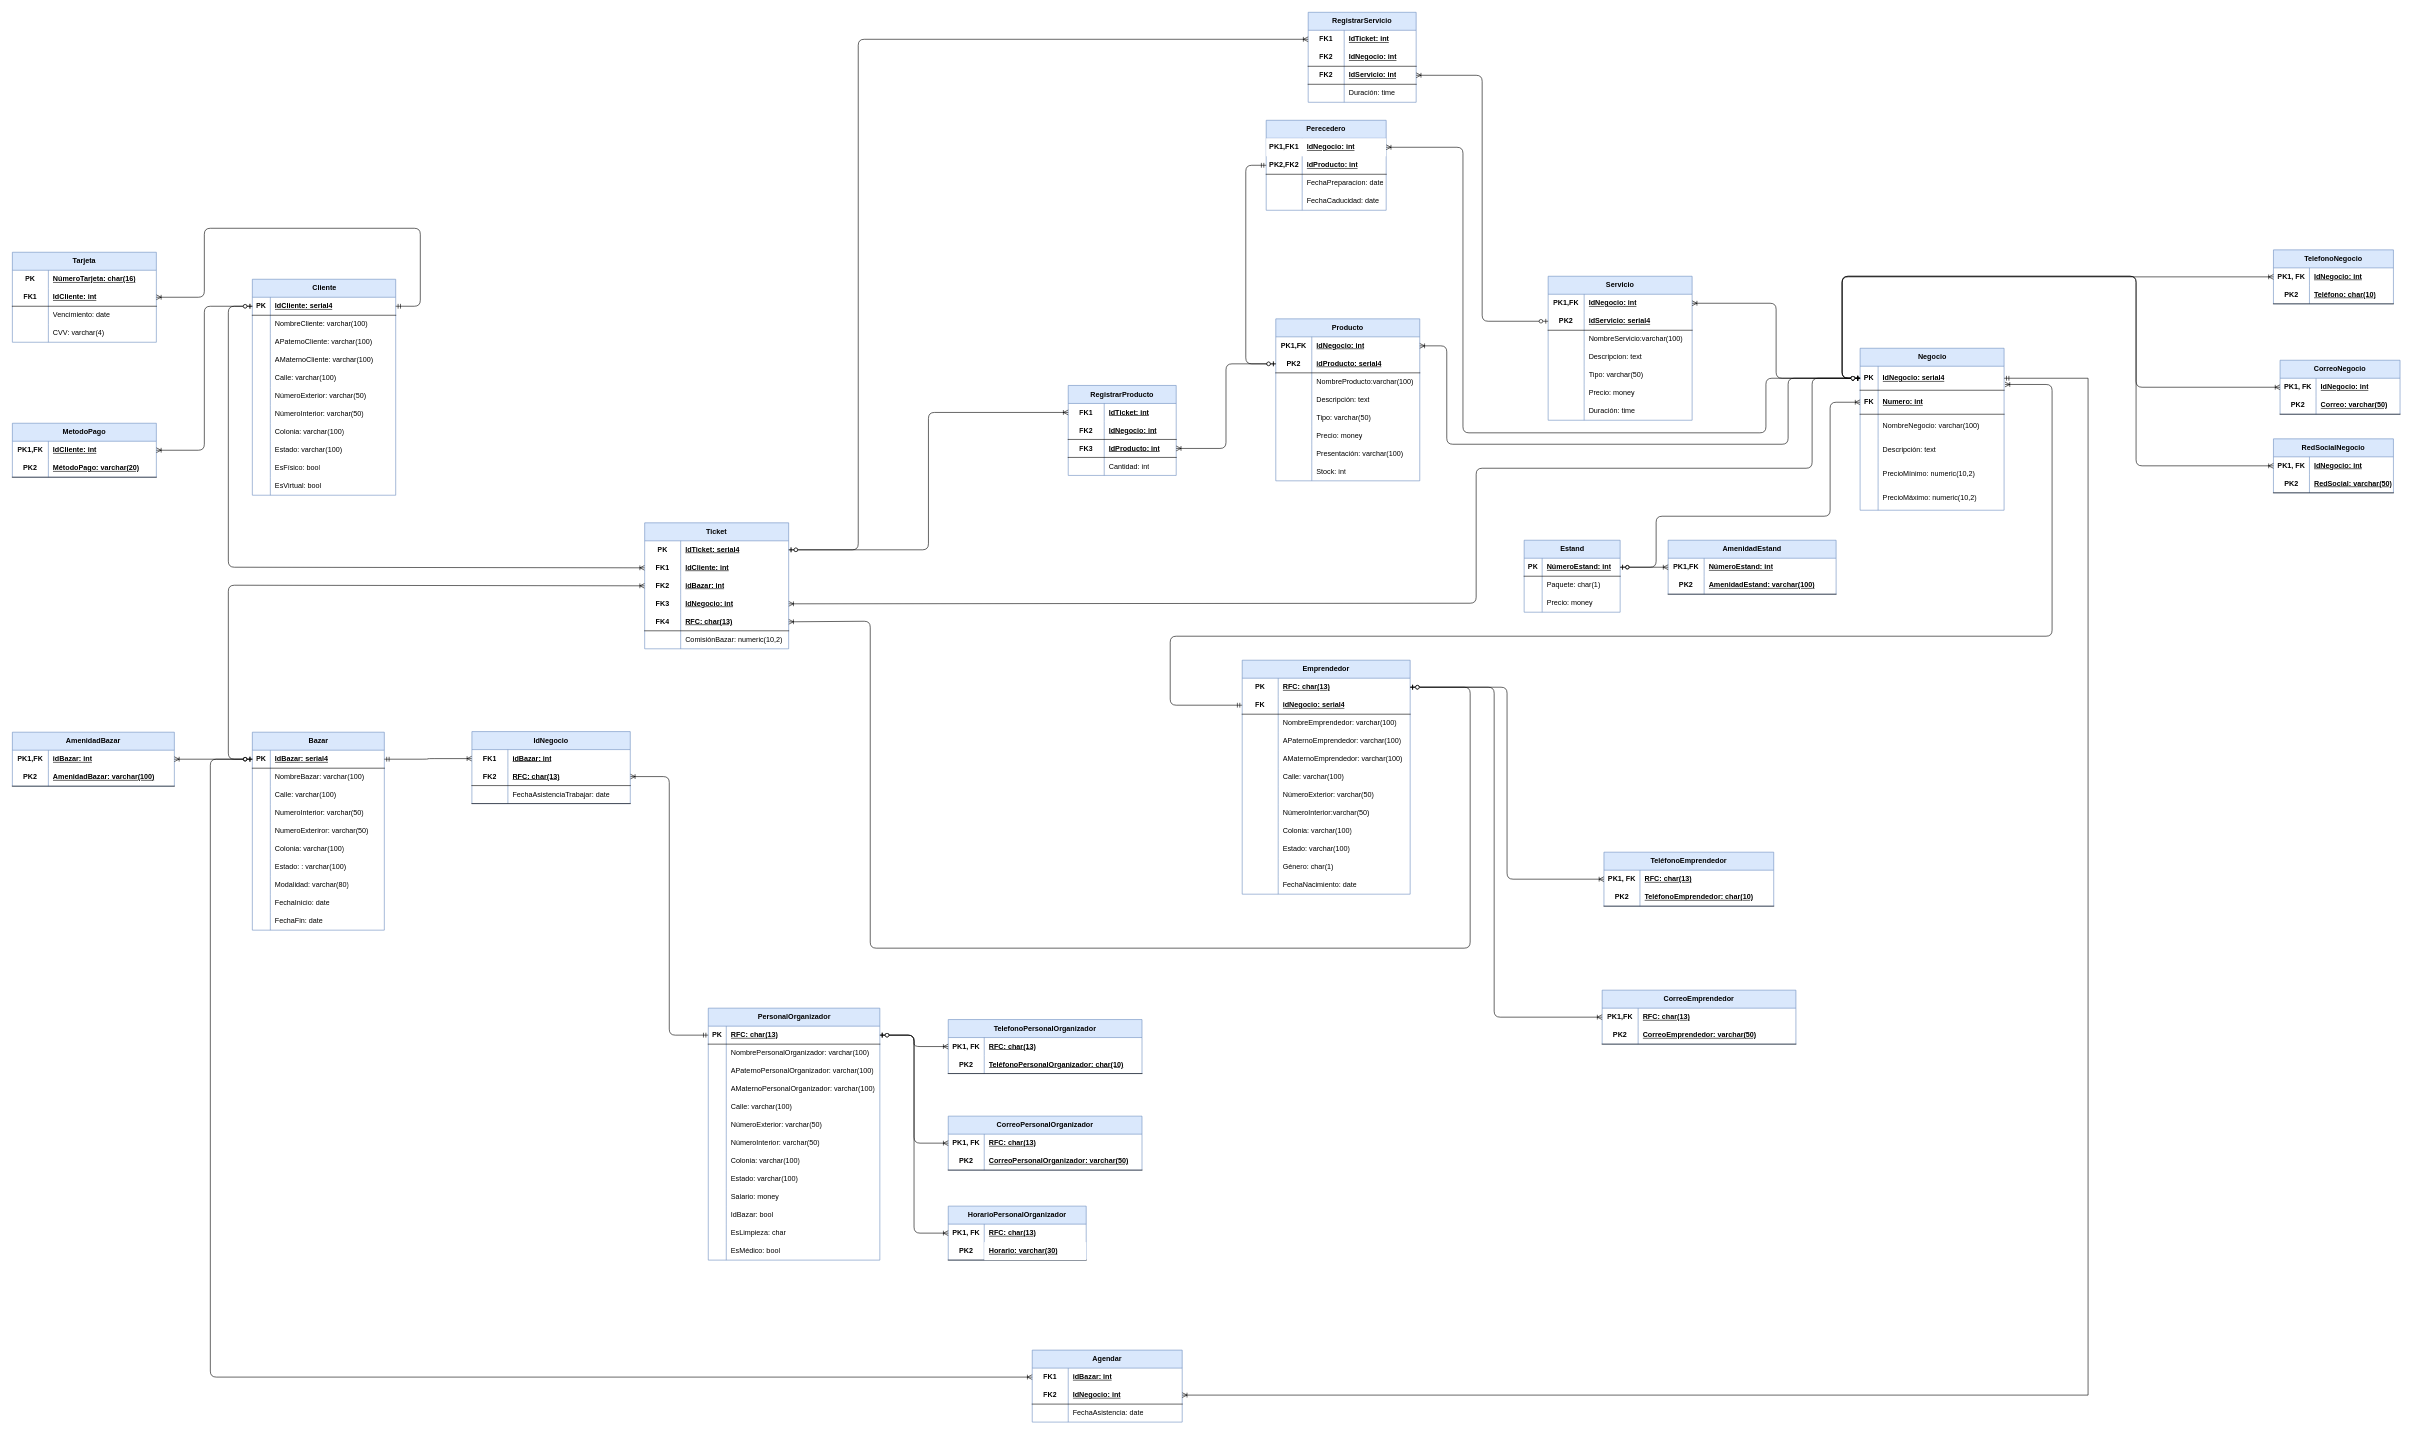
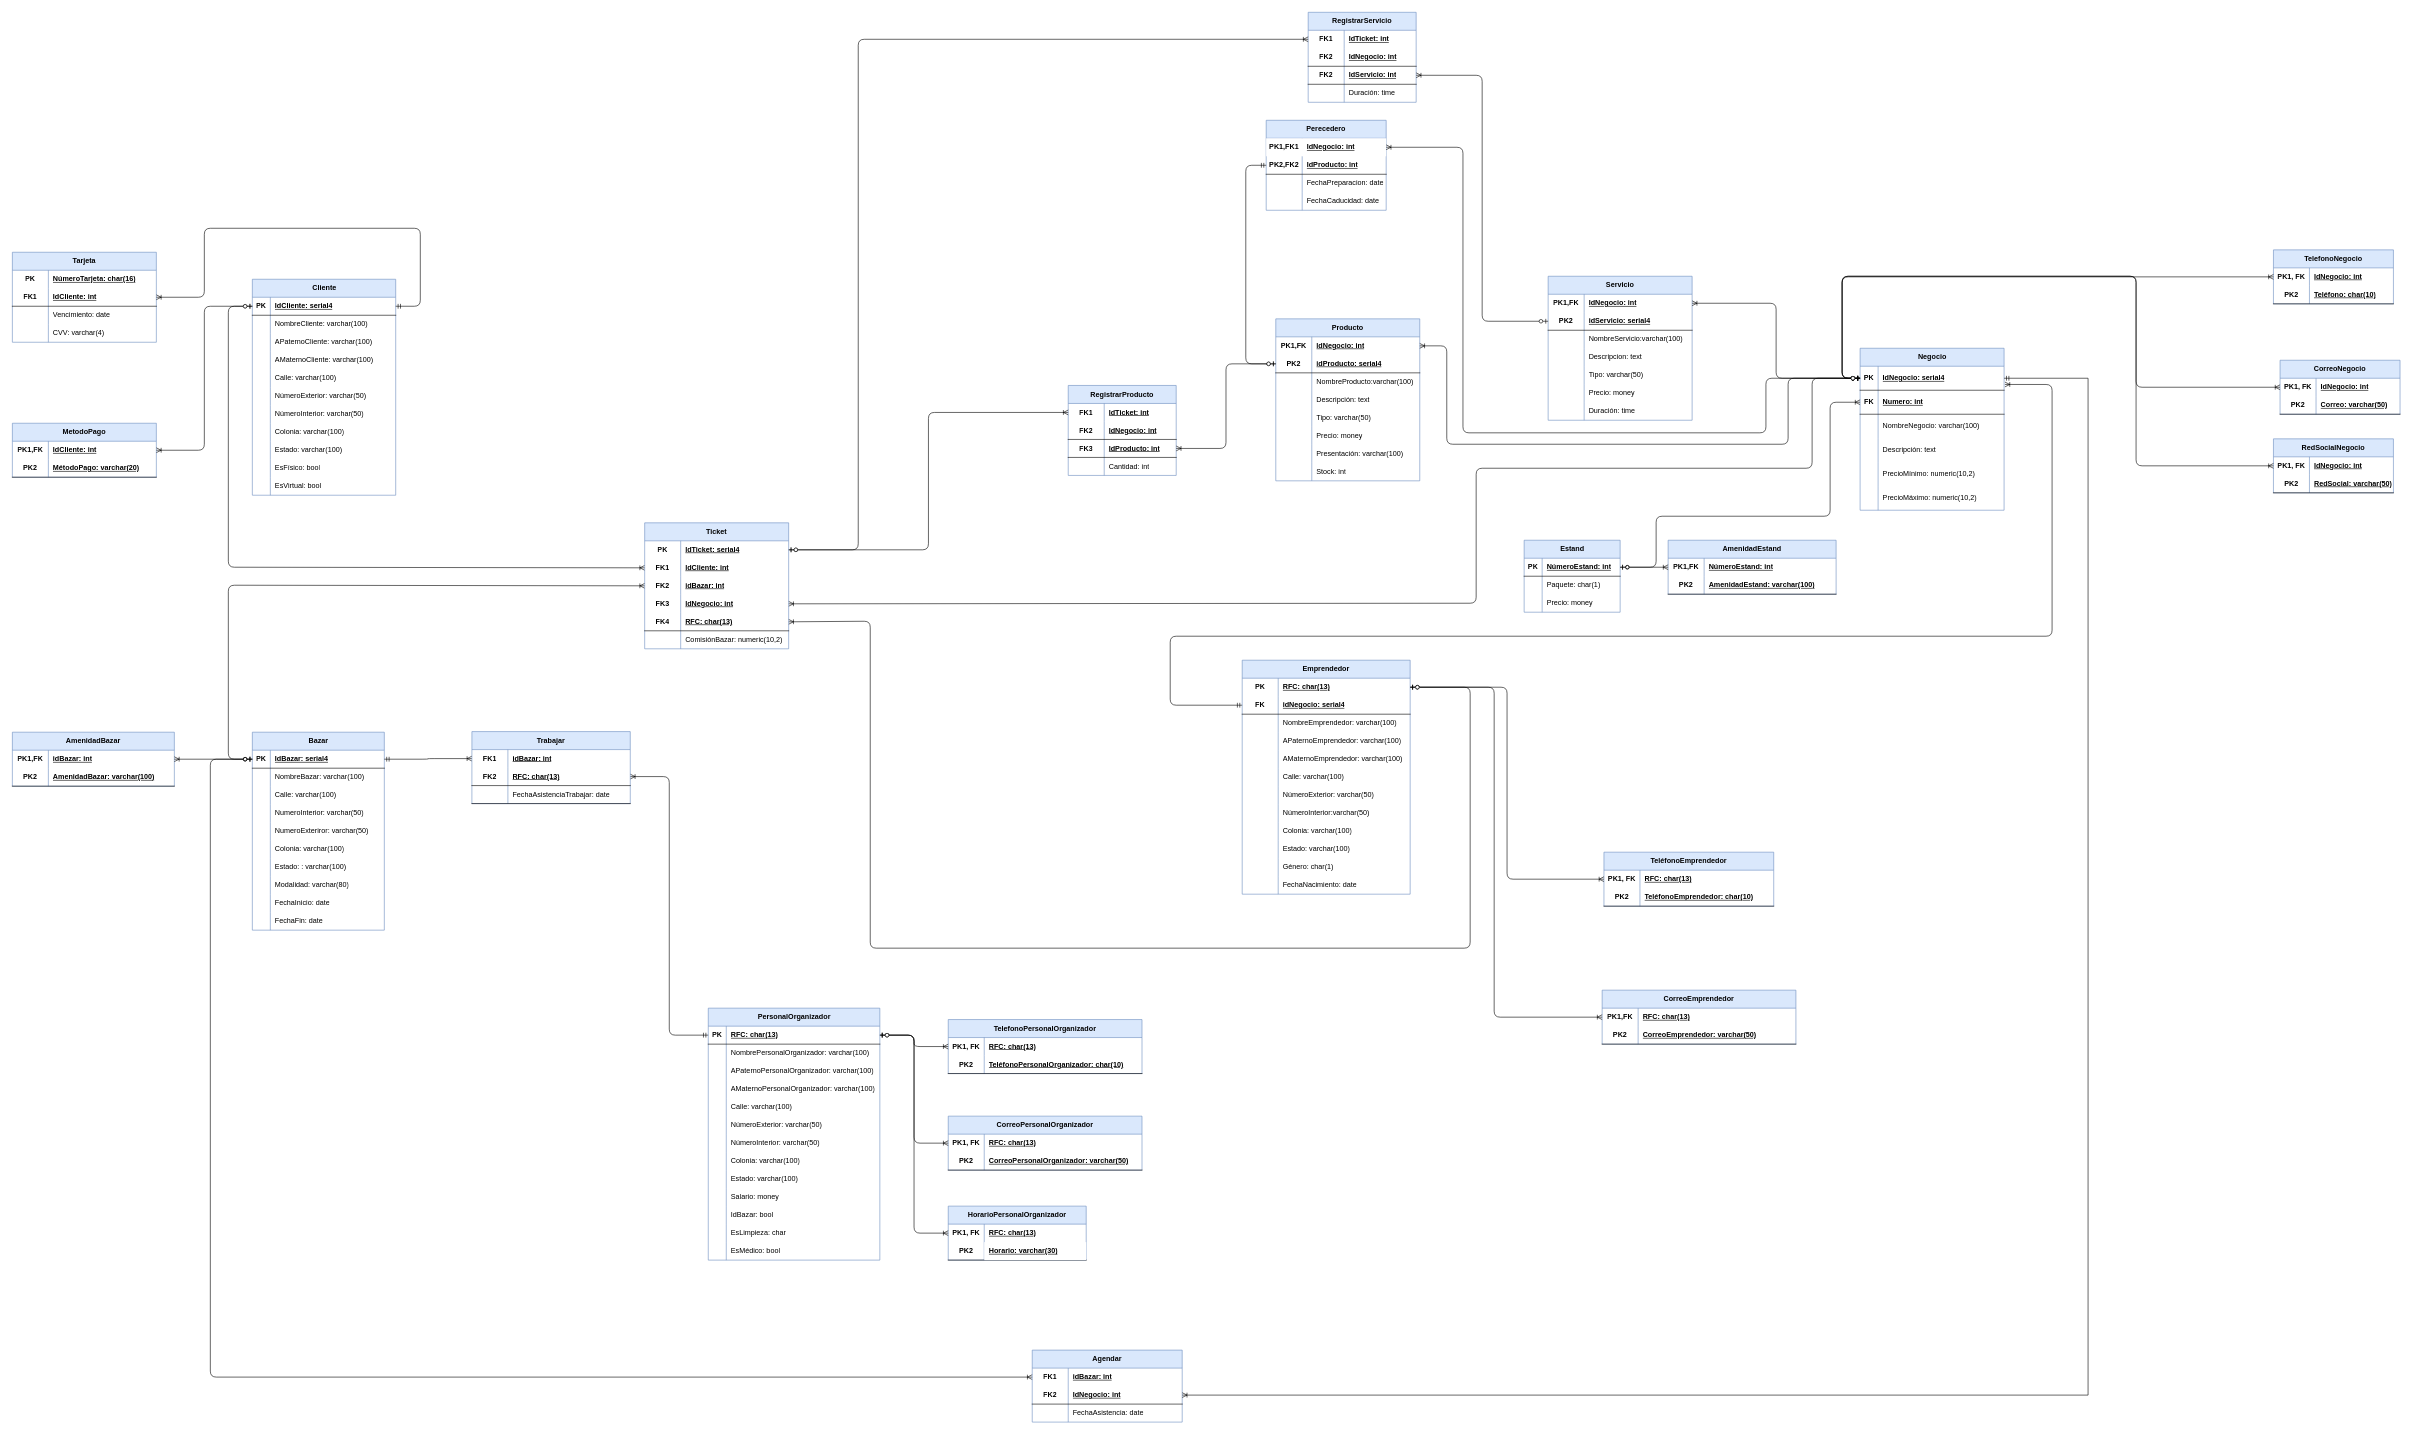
node "IdNegocio": label "IdNegocio" -> "Trabajar"
